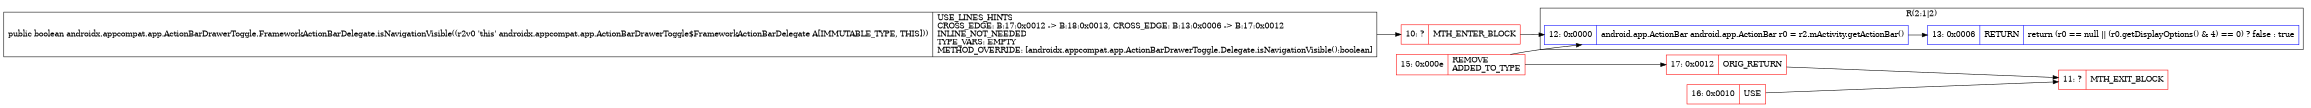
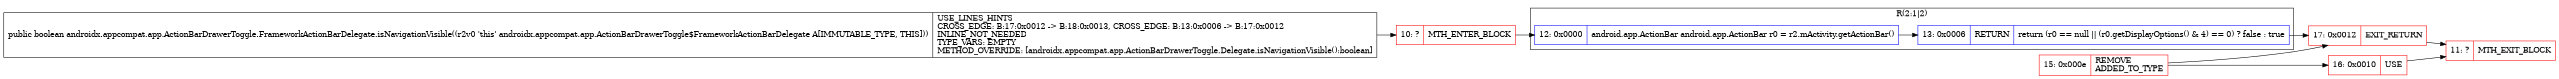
edge "13: 0x0006" -> "17: 0x0012": added
edge "15: 0x000e" -> "12: 0x0000": now "15: 0x000e" -> "16: 0x0010"
node "17: 0x0012": text "ORIG_RETURN" -> "EXIT_RETURN"
